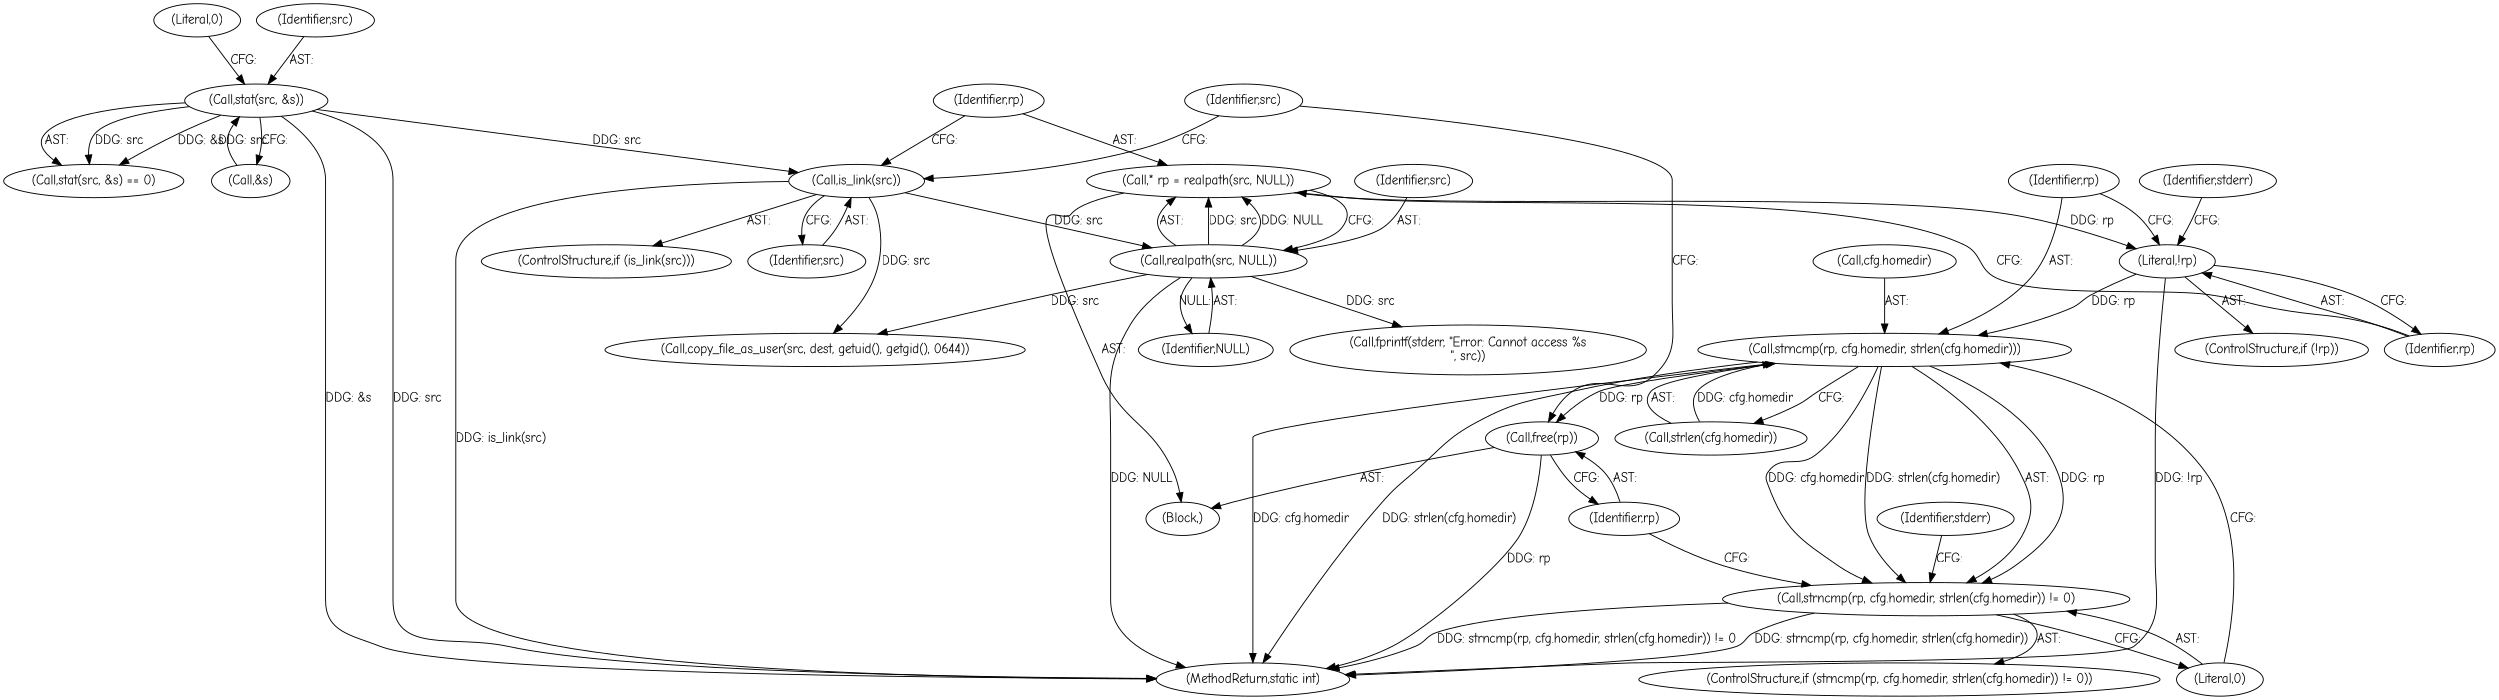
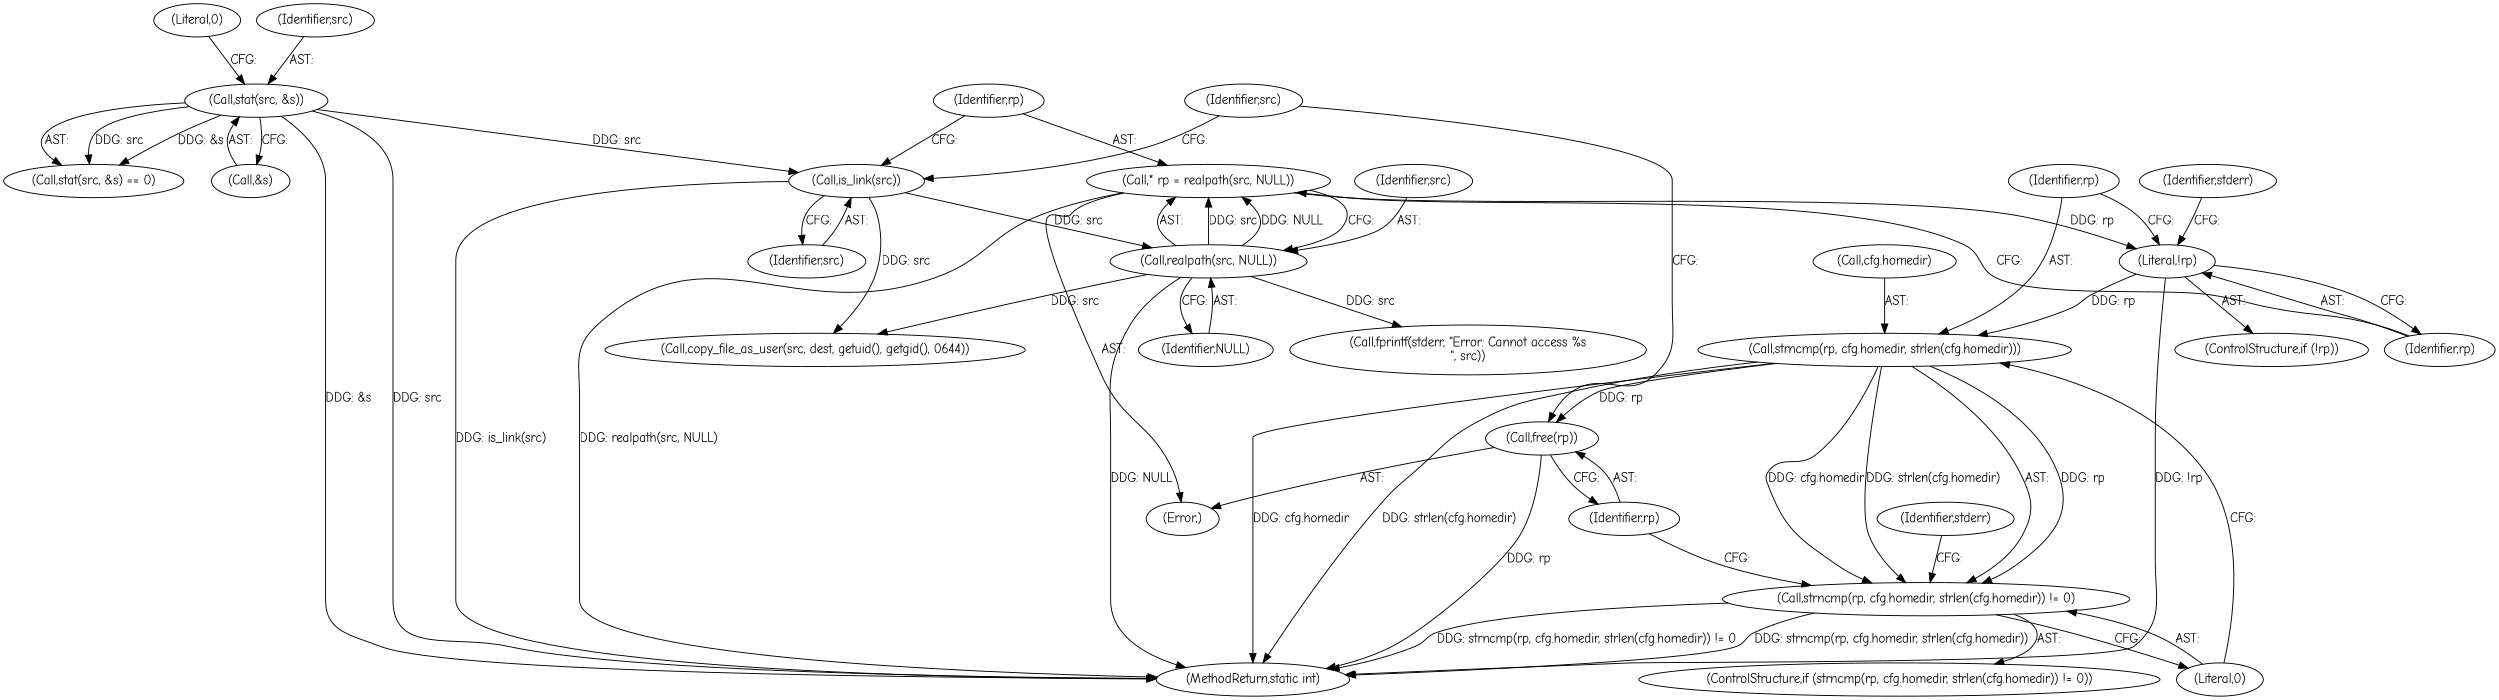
edge "(Call,&s)" -> "(Call,stat(src, &s))": label "DDG: src" -> "AST: "
node "(ControlStructure,if (is_link(src)))": removed
edge "(Call,realpath(src, NULL))" -> "(Identifier,NULL)": label "NULL: " -> "CFG: "
node "(Call,strlen(cfg.homedir))": removed
edge "(Call,* rp = realpath(src, NULL))" -> "(MethodReturn,static int)": added, label "DDG: realpath(src, NULL)"
node "(Block,)": label "(Block,)" -> "(Error,)"
